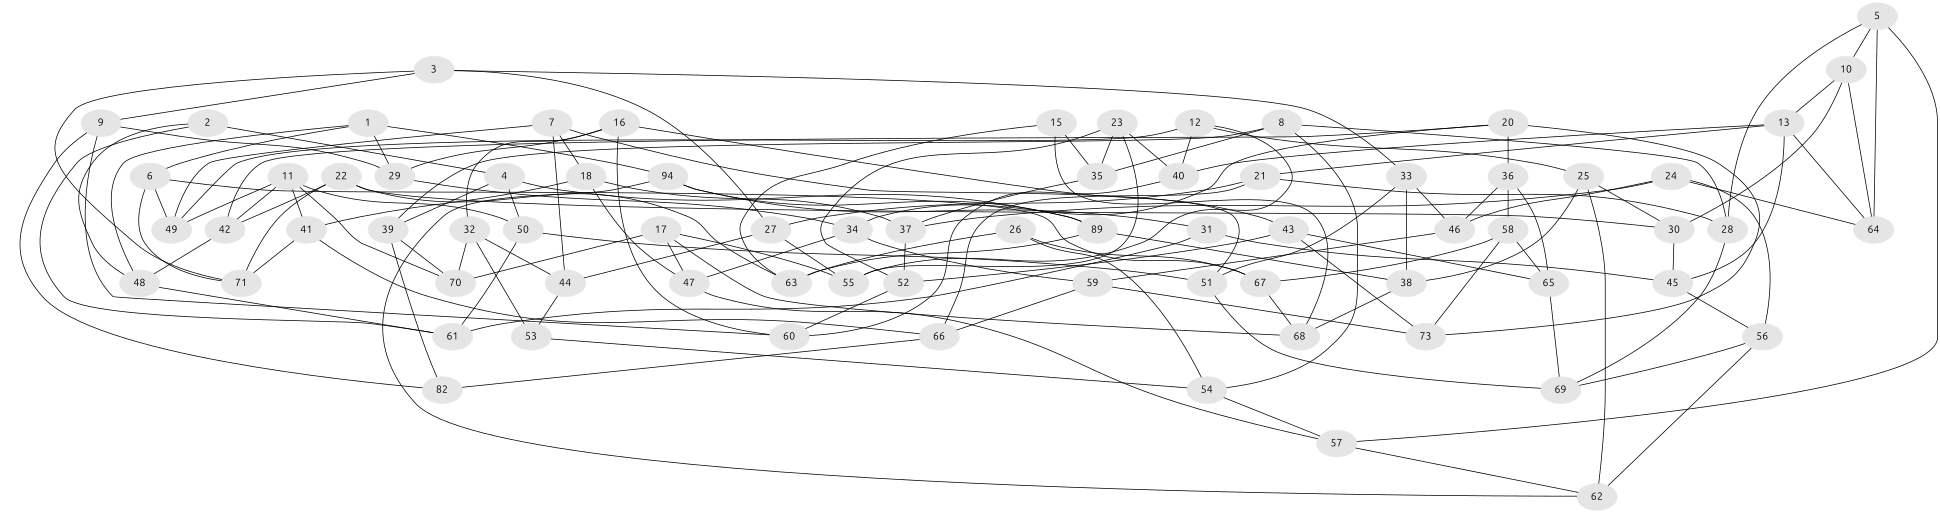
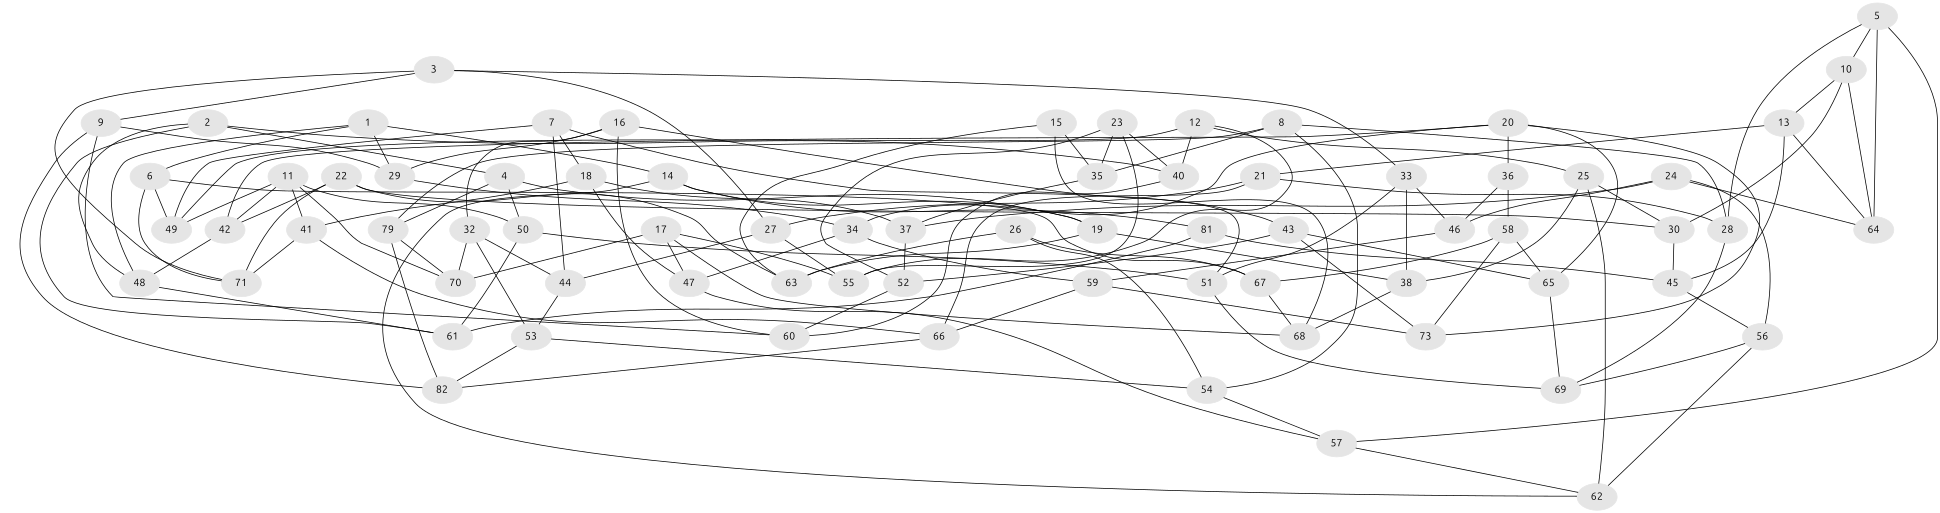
edge "13" -- "40": now "2" -- "40"
node "94": label "94" -> "14"
edge "36" -- "65": now "20" -- "65"
node "39": label "39" -> "79"
node "89": label "89" -> "19"
node "31": label "31" -> "81"
edge "53" -- "82": added
